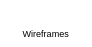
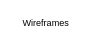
node "Wireframes": moved (45, 34) -> (45, 23)
